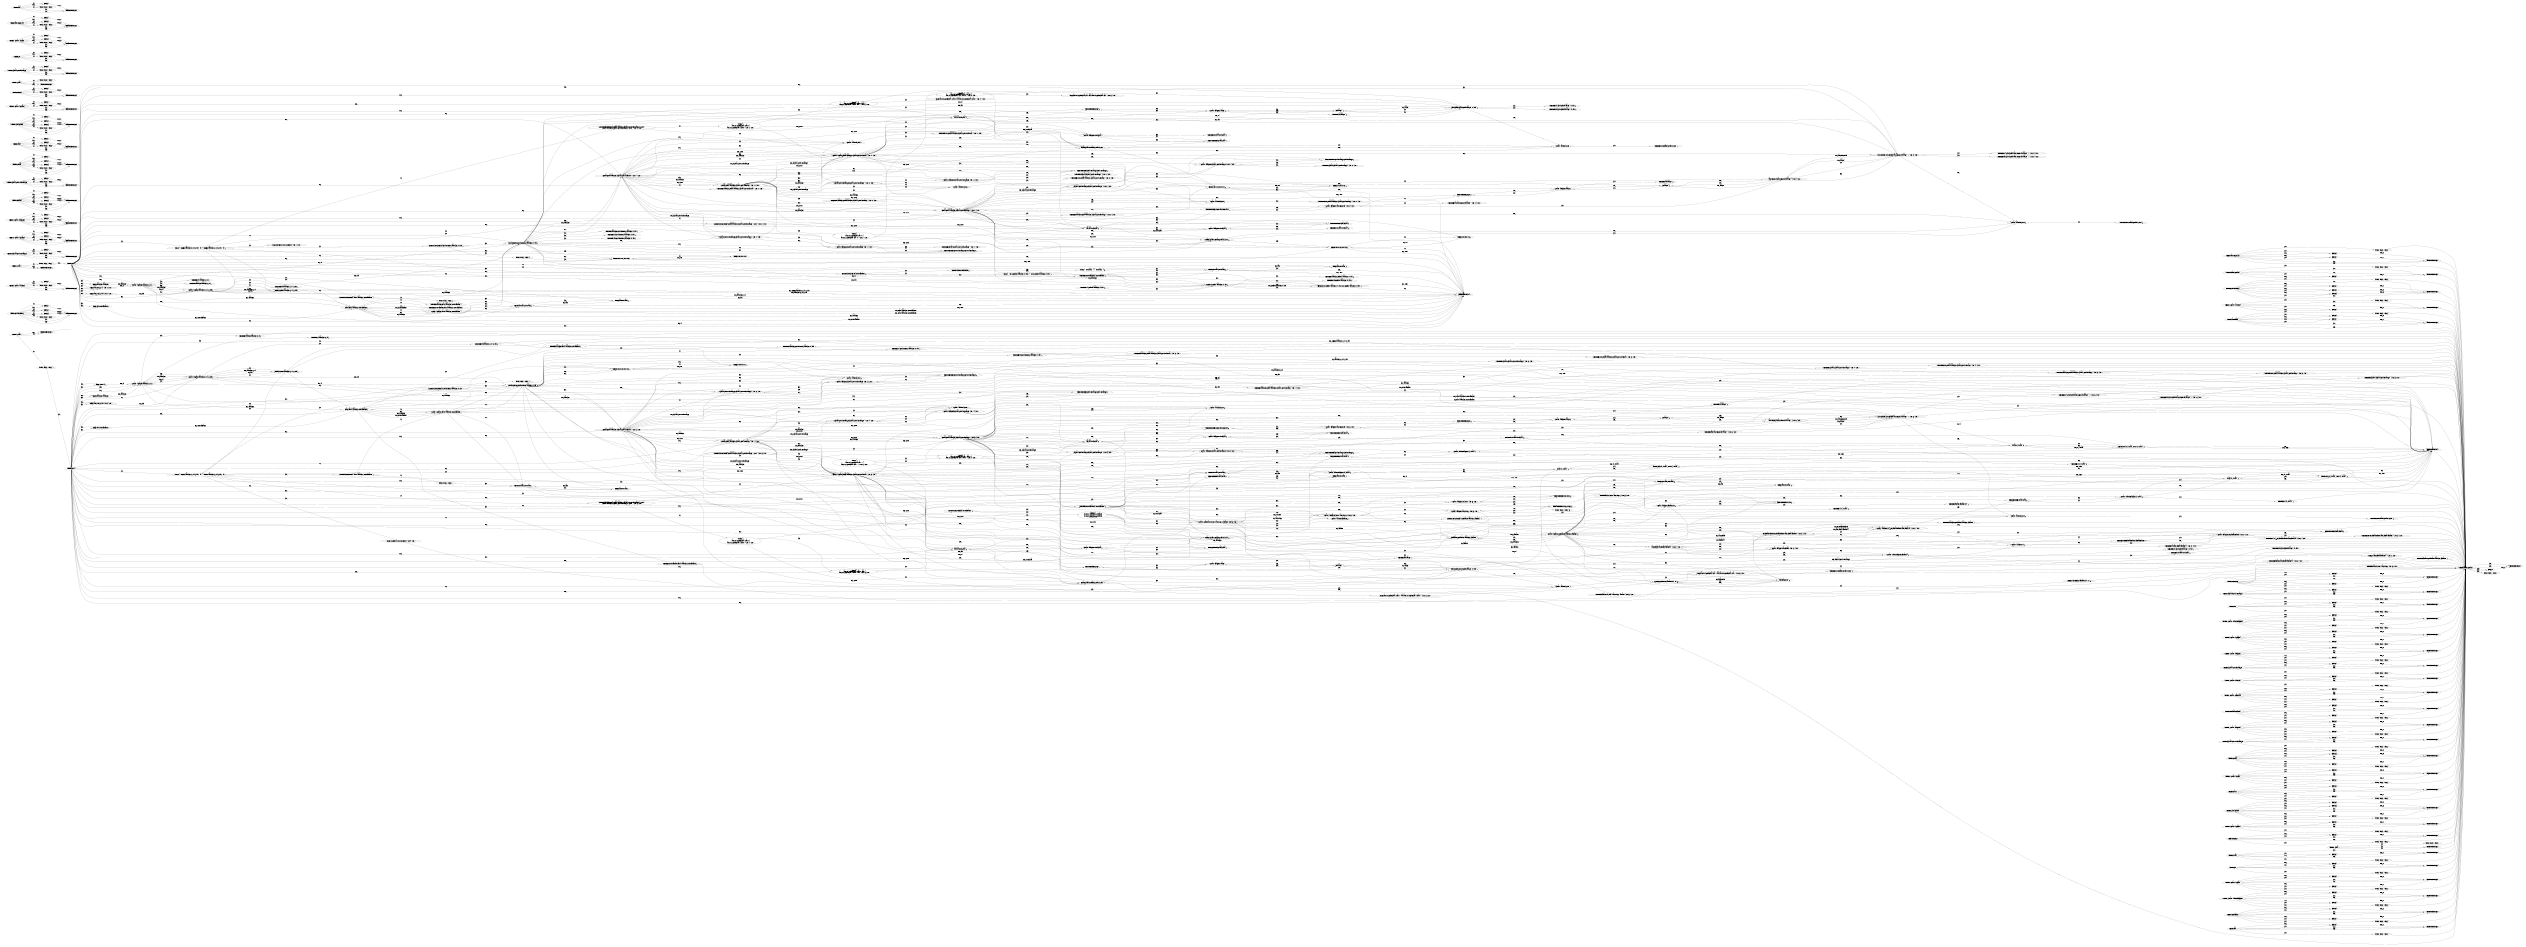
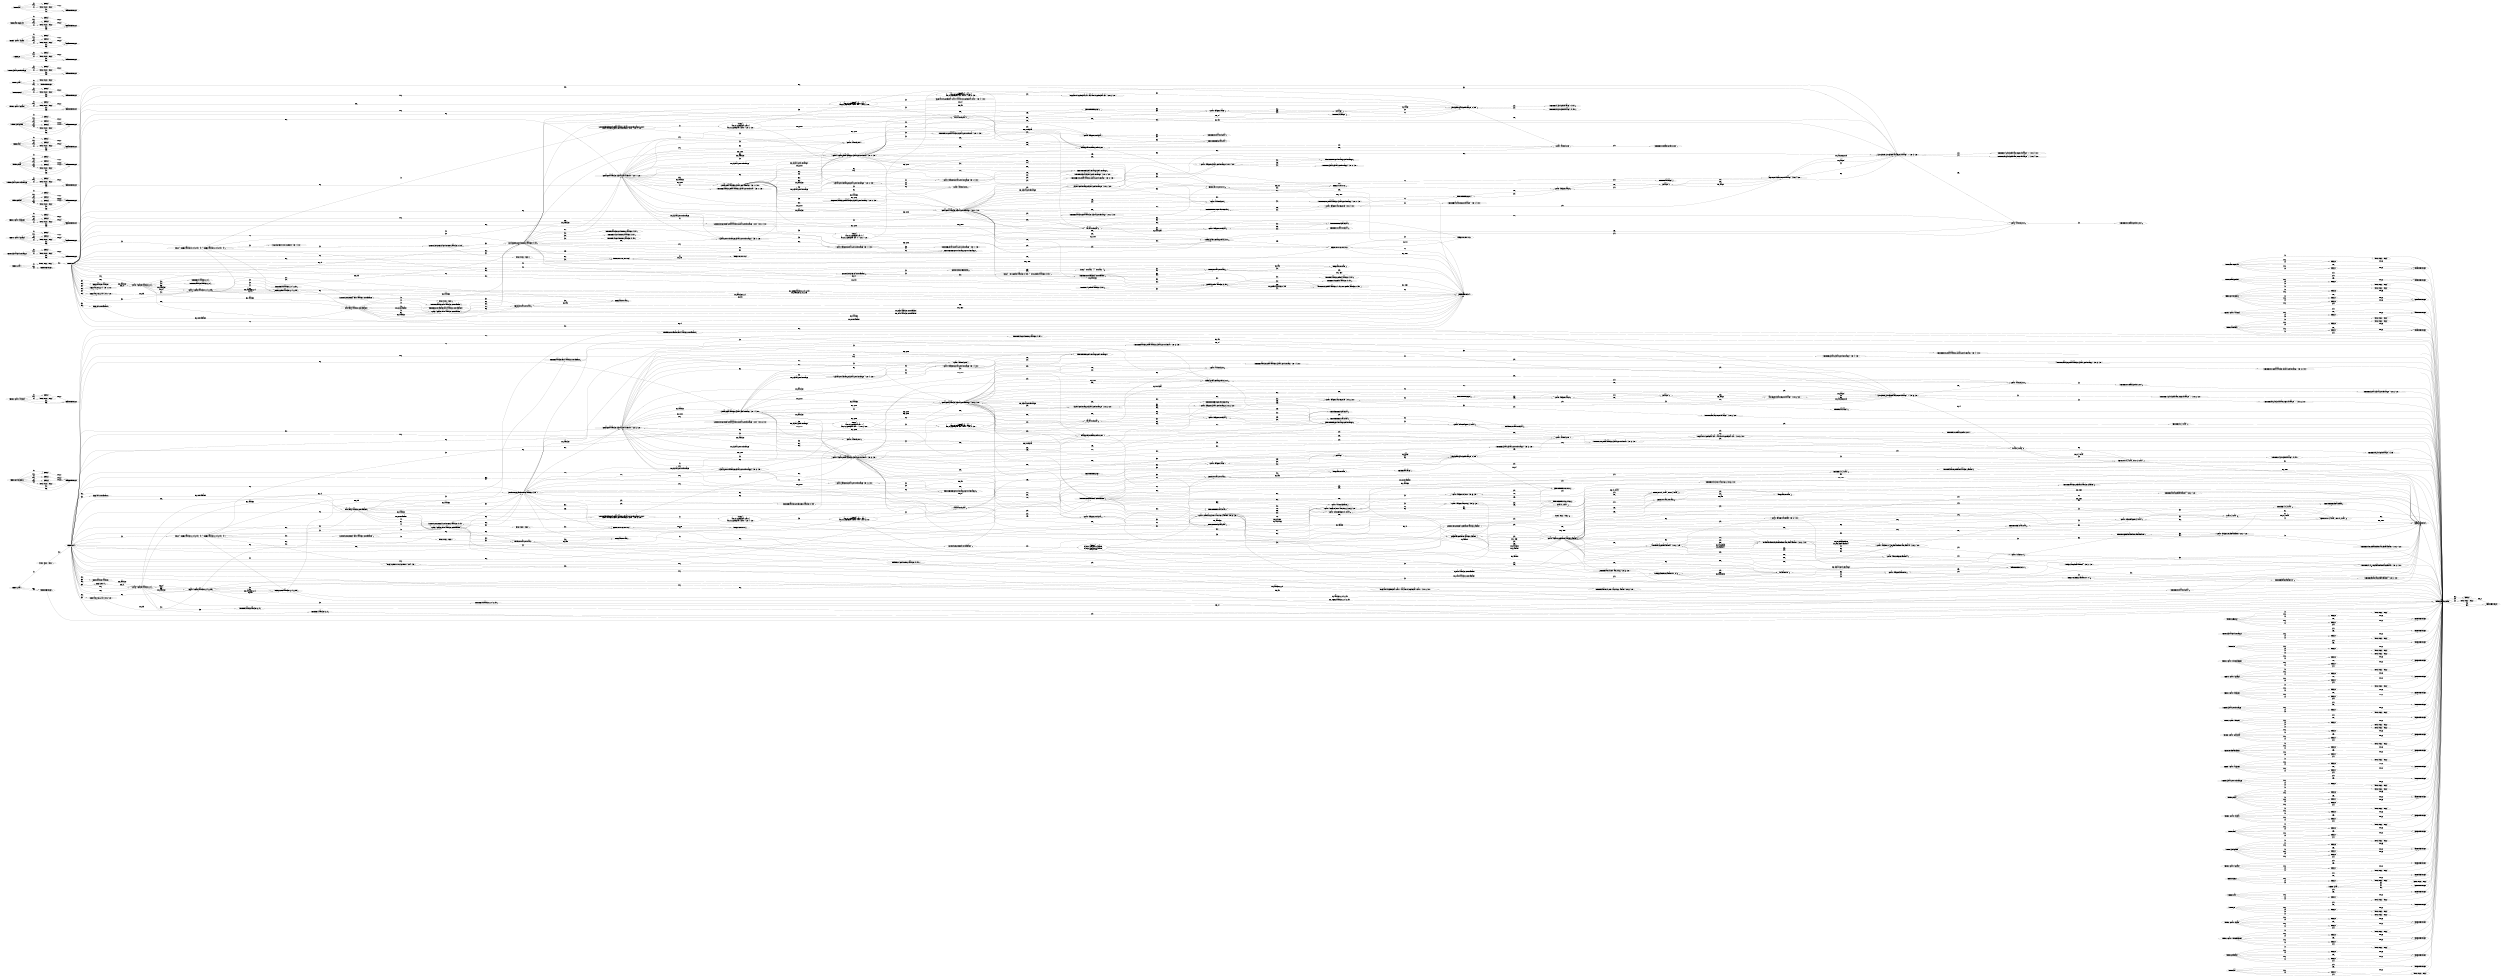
edge "(<operator>.addressOf,&filenames)" -> "(FIELD_IDENTIFIER,size,size)": now "(<operator>.addressOf,&filenames)" -> "(IDENTIFIER,filenames,GetFilenames(data_object, &filenames))"
edge "(size,filenames.size())" -> "(<operator>.fieldAccess,filenames.size)": added, label "AST:"
